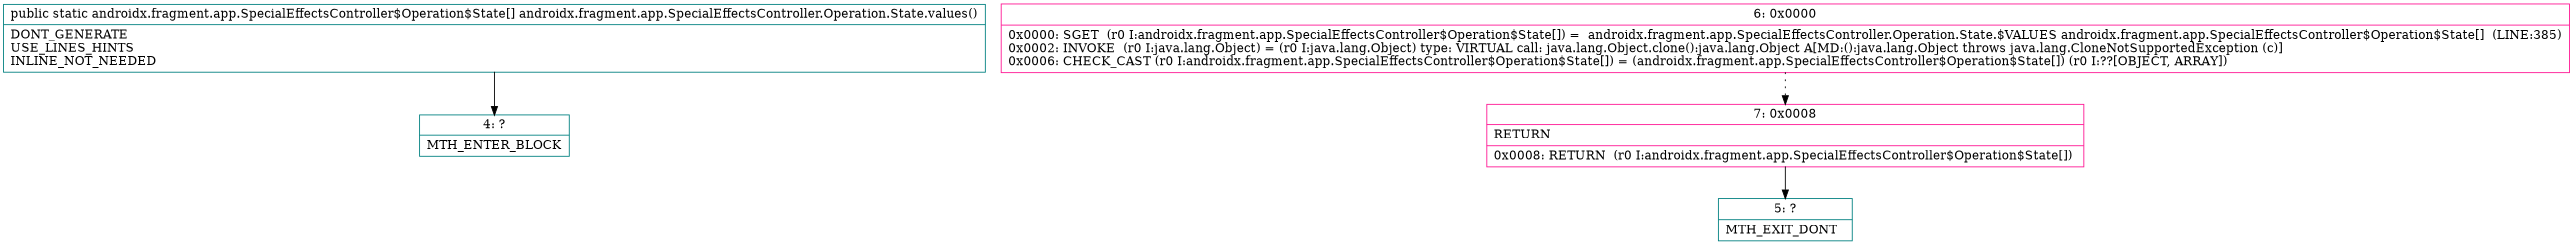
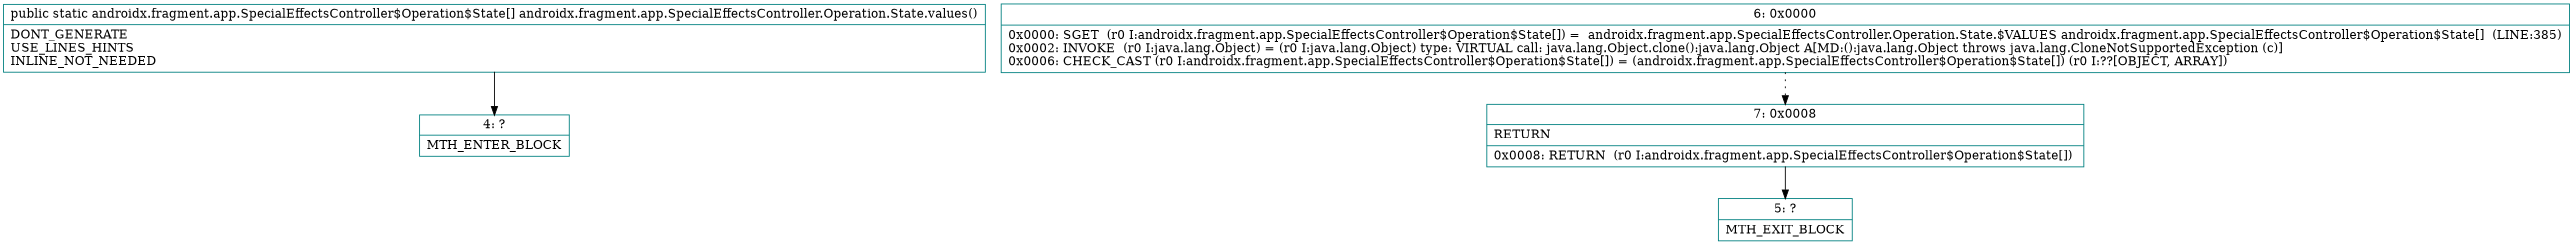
node "6: 0x0000": color deeppink -> teal
node "7: 0x0008": color deeppink -> teal
node "5: ?": text "MTH_EXIT_DONT" -> "MTH_EXIT_BLOCK"
